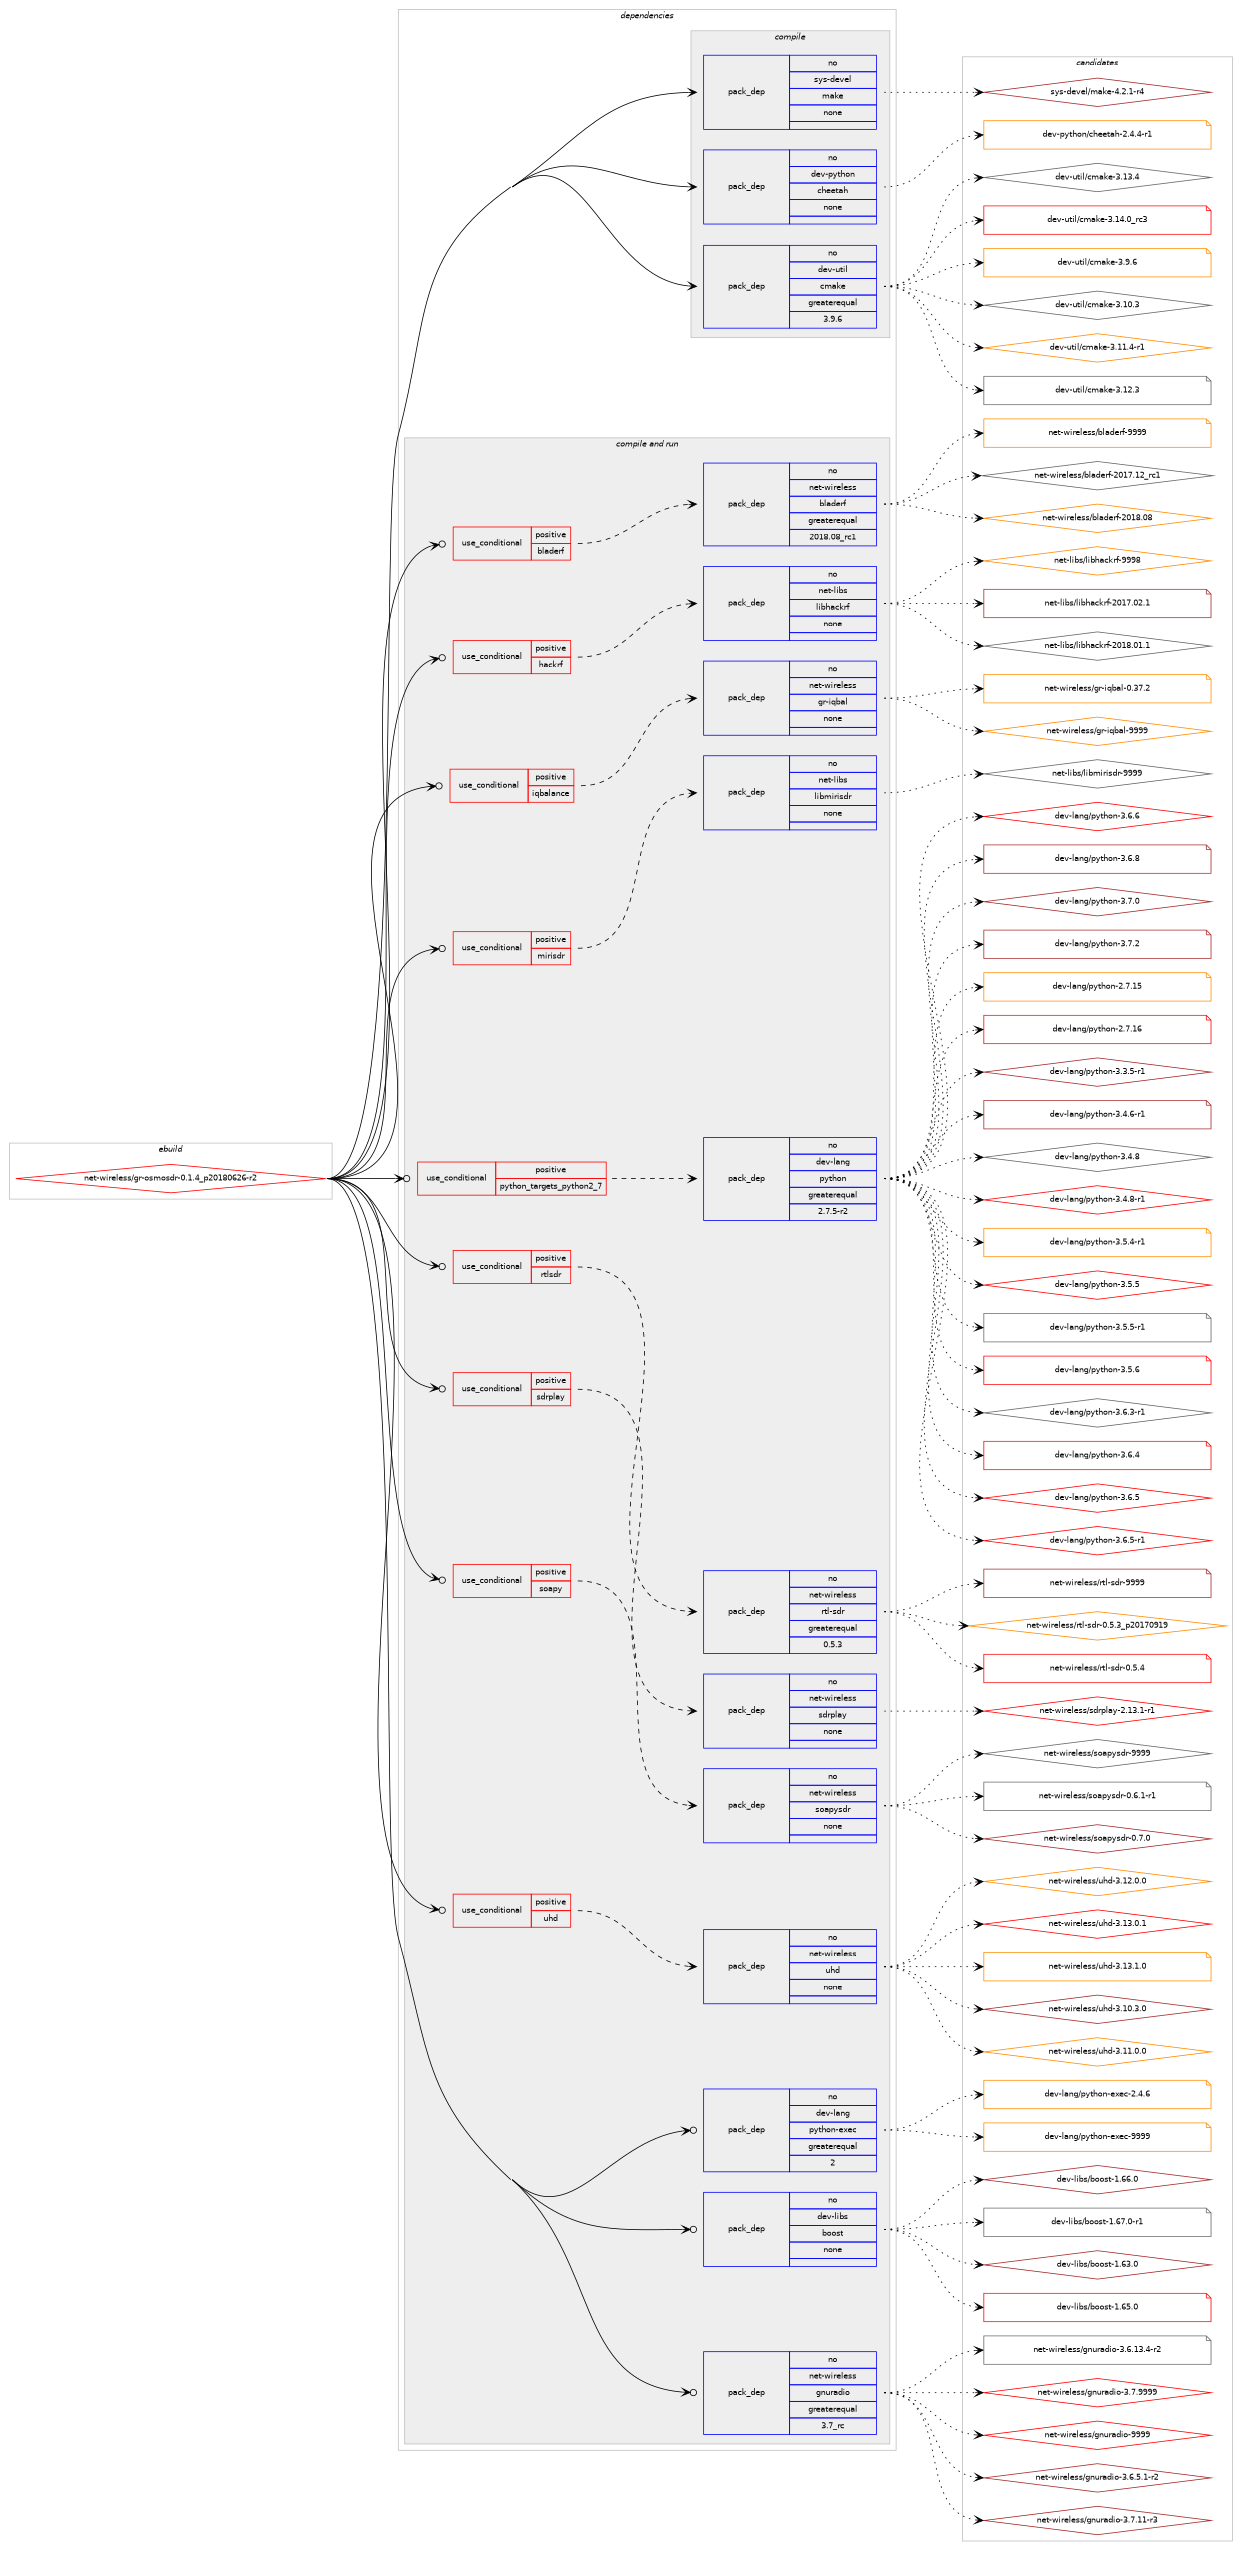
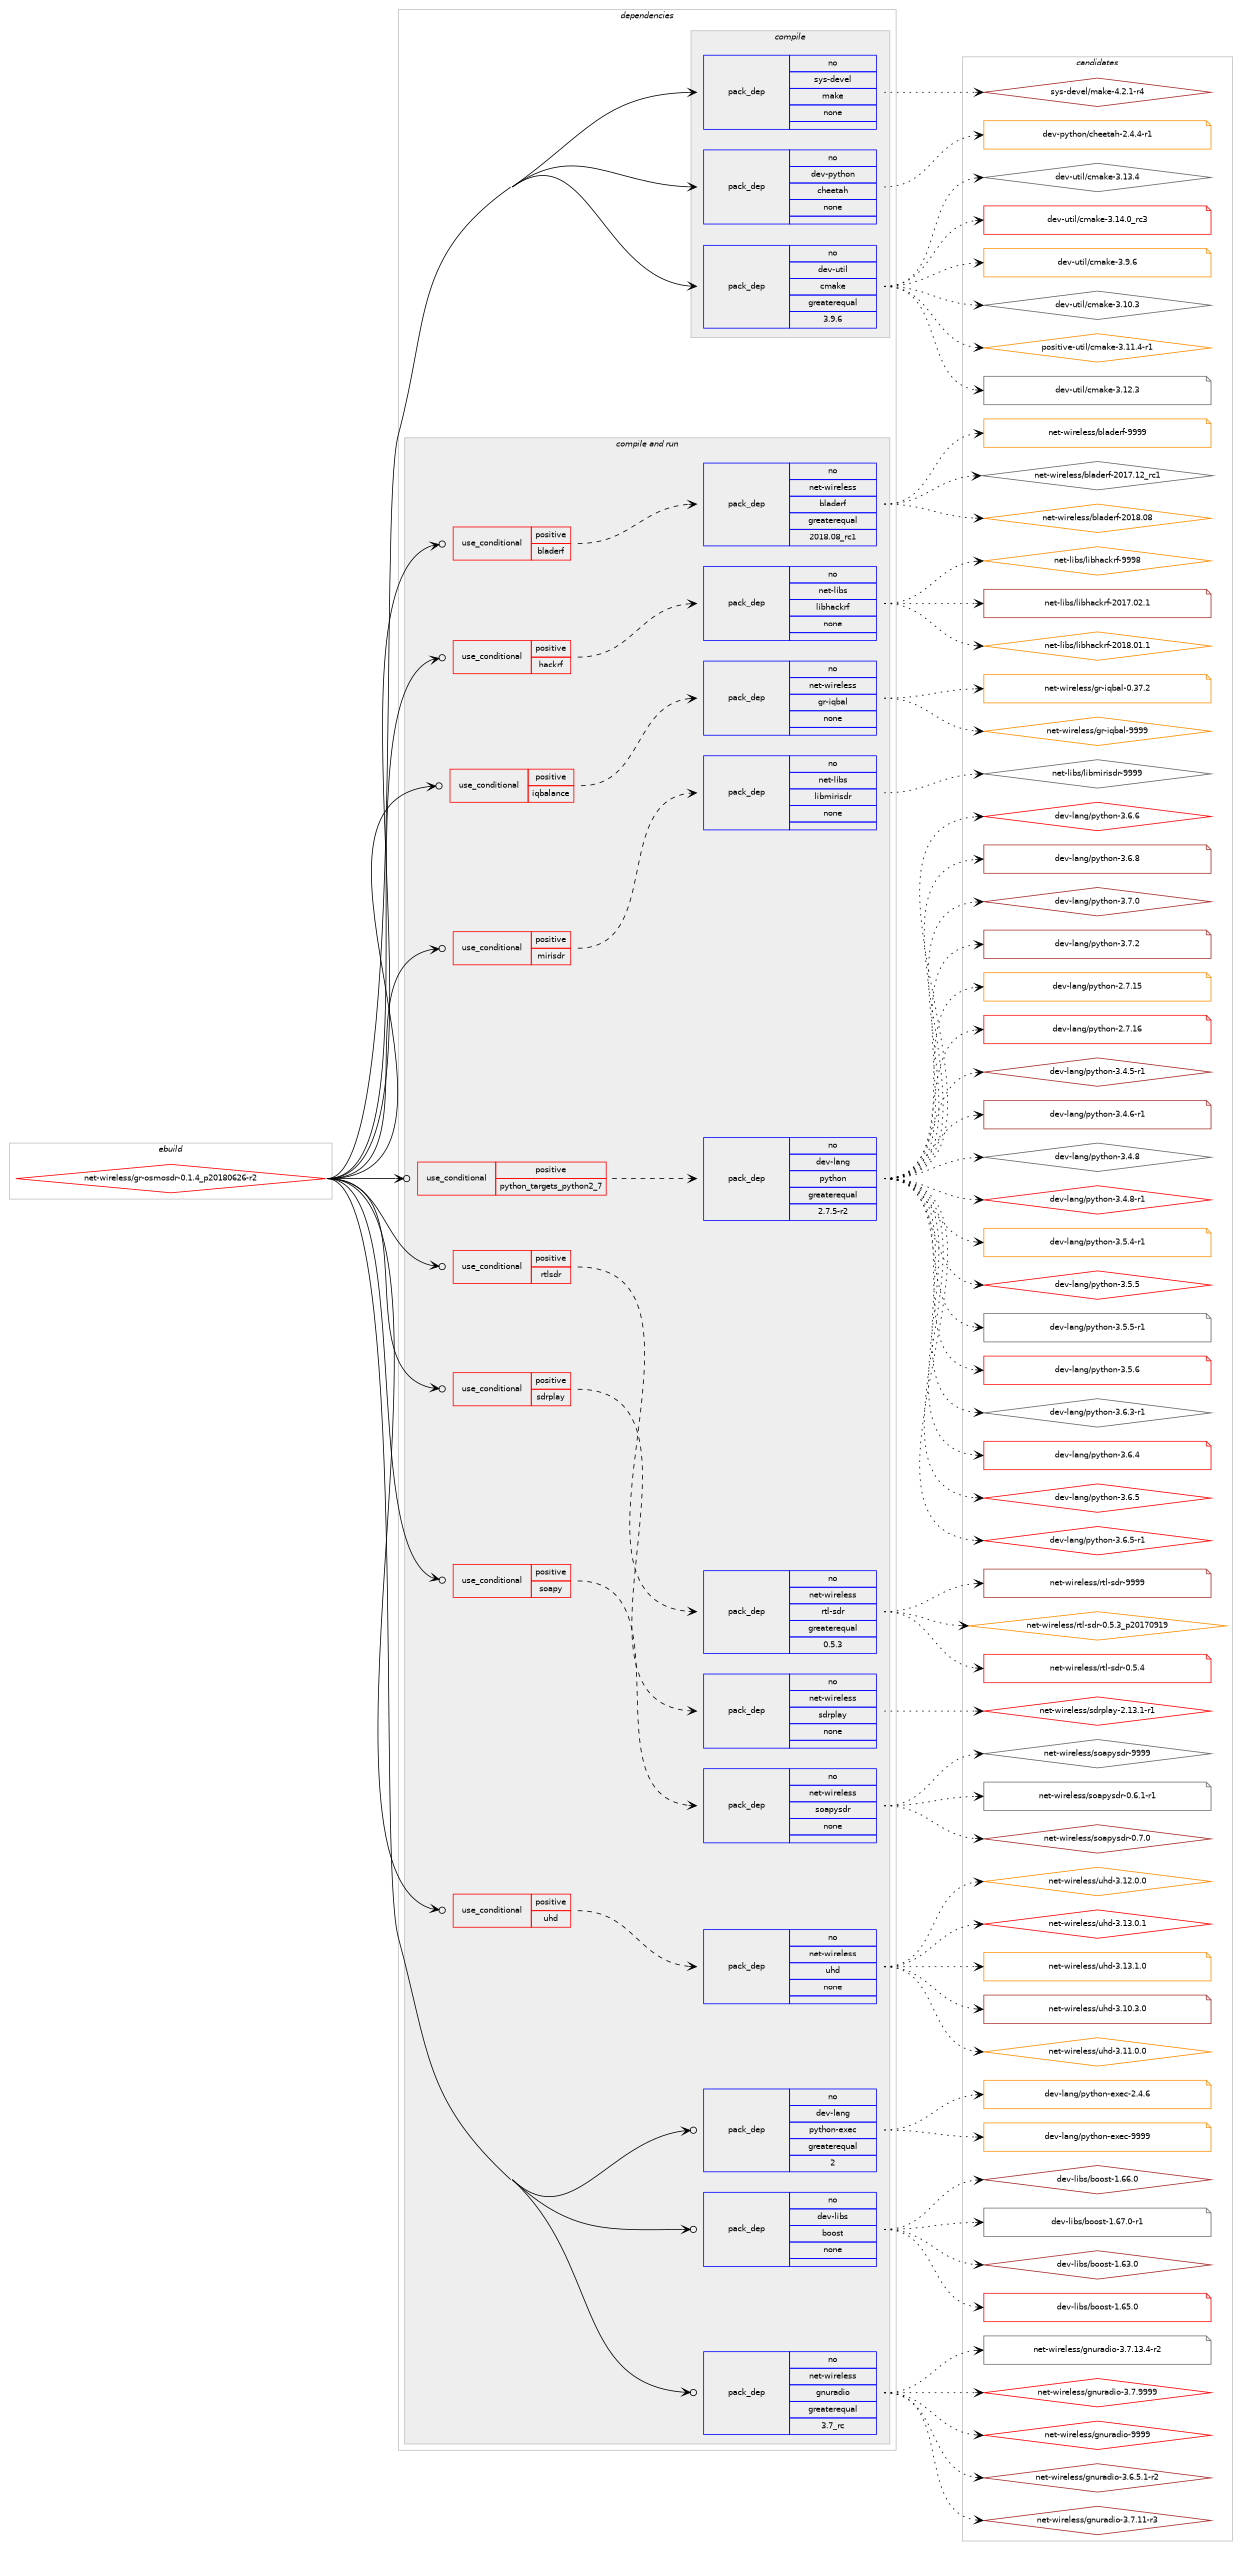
node "dev-util/cmake-3.11.4-r1": label "dev-util/cmake-3.11.4-r1" -> "positive-util/cmake-3.11.4-r1"
node "net-libs/libhackrf-2018.01.1": color gray40 -> darkorange
node "dev-lang/python-3.3.5-r1": label "dev-lang/python-3.3.5-r1" -> "dev-lang/python-3.4.5-r1"
node "net-wireless/uhd-3.10.3.0": shape diamond -> note
node "net-wireless/gnuradio-3.6.13.4-r2": label "net-wireless/gnuradio-3.6.13.4-r2" -> "net-wireless/gnuradio-3.7.13.4-r2"
